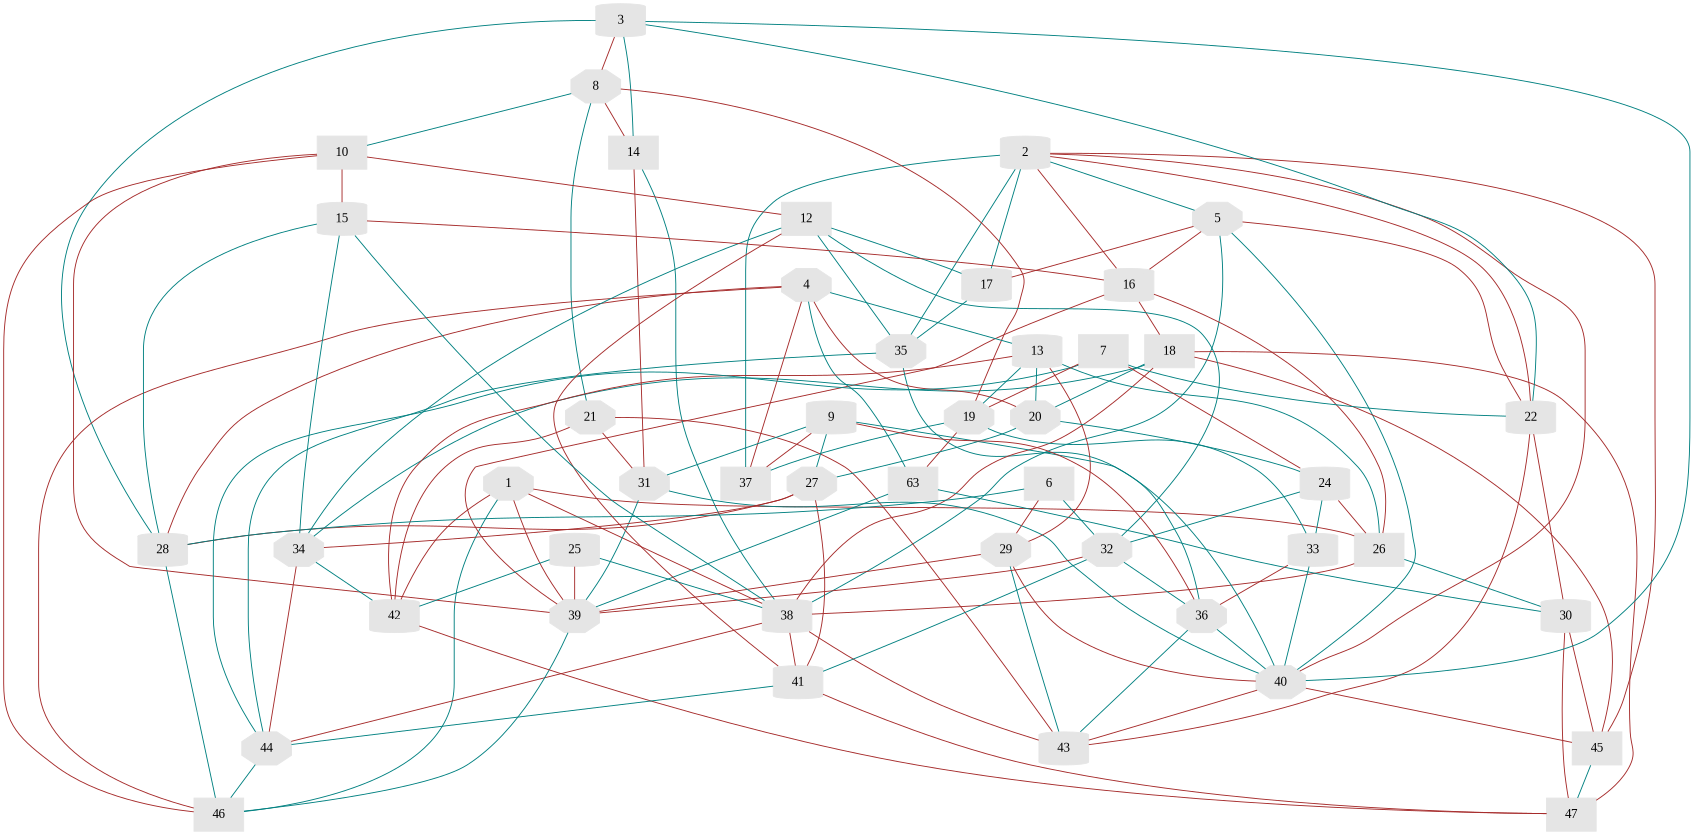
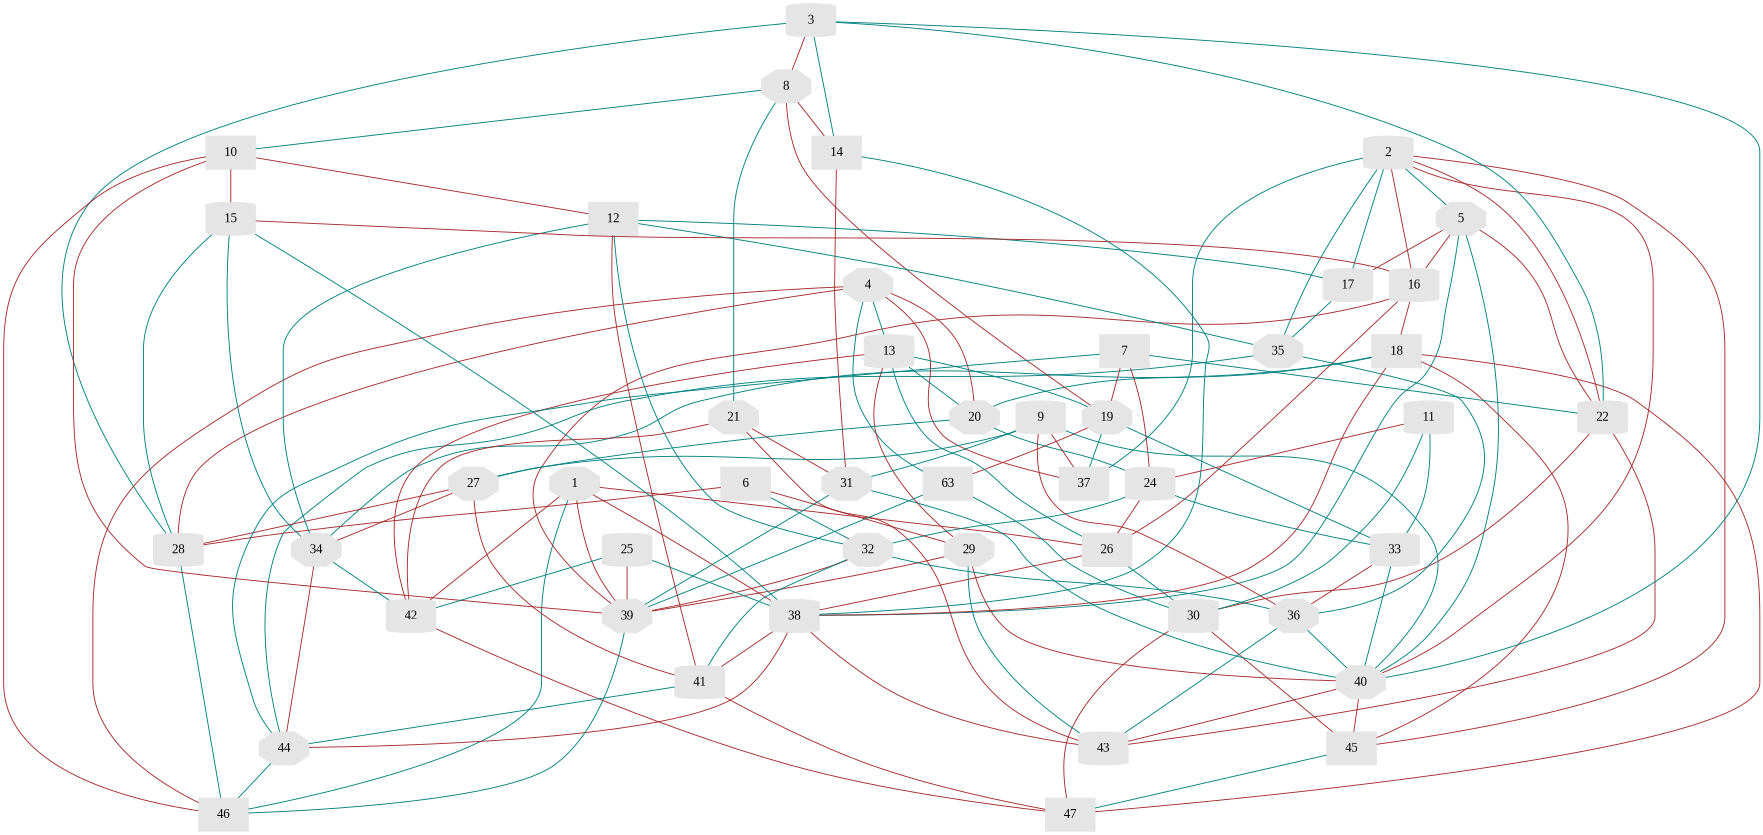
node "11": added
edge "6" -- "28": color teal -> brown
